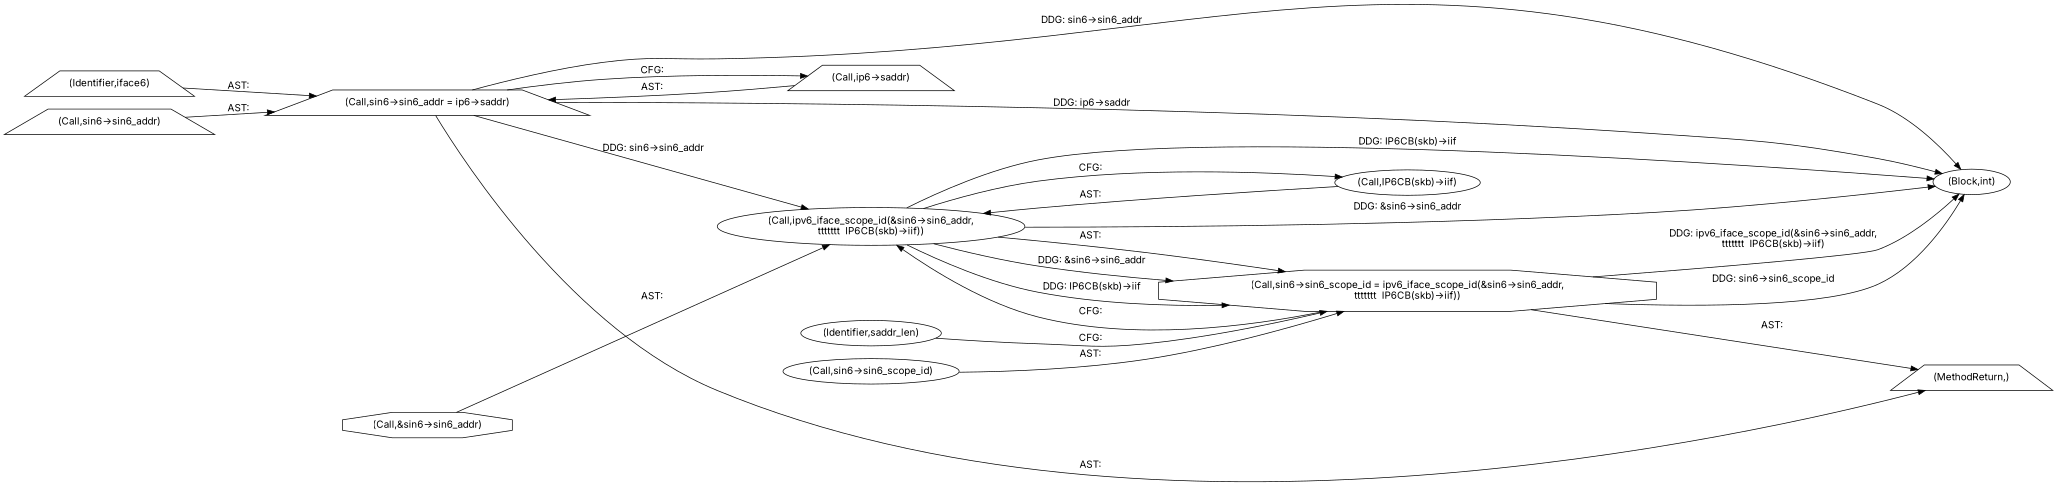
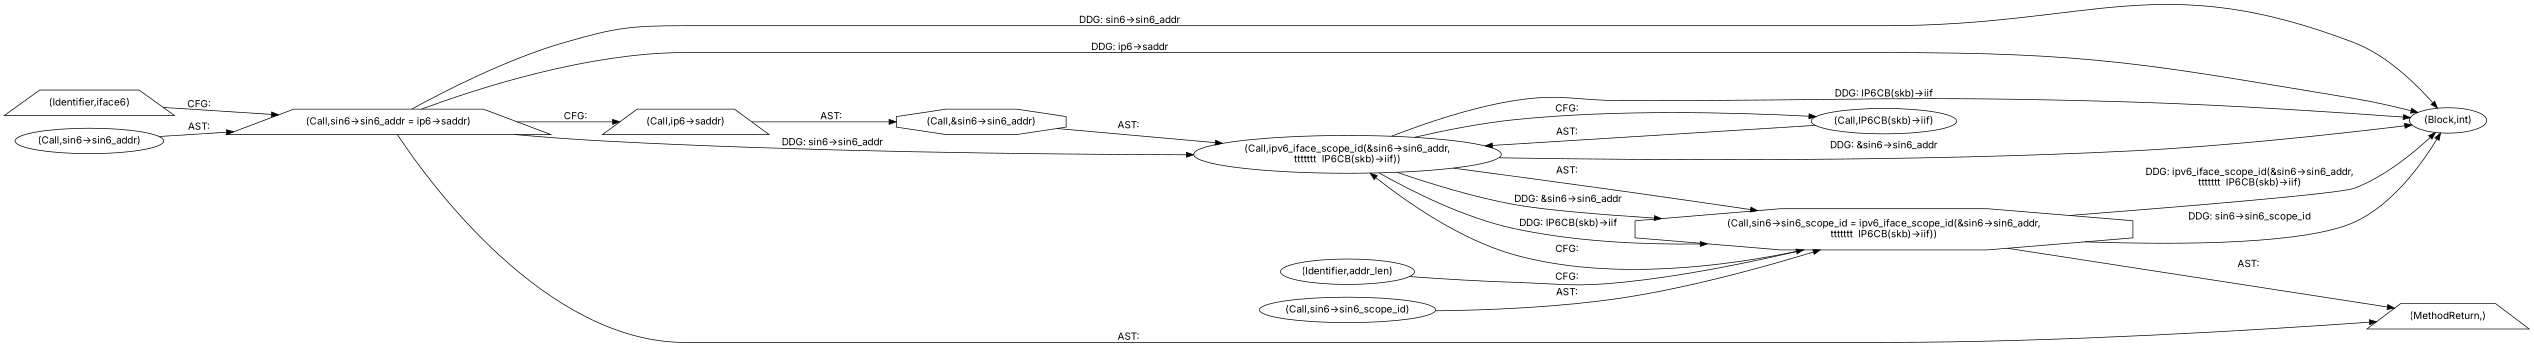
edge "(Identifier,iface6)" -> "(Call,sin6->sin6_addr = ip6->saddr)": label "AST: " -> "CFG: "
edge "(Call,ip6->saddr)" -> "(Call,sin6->sin6_addr = ip6->saddr)": now "(Call,ip6->saddr)" -> "(Call,&sin6->sin6_addr)"
node "(Call,sin6->sin6_addr)": shape trapezium -> ellipse
node "(Identifier,saddr_len)": label "(Identifier,saddr_len)" -> "(Identifier,addr_len)"
